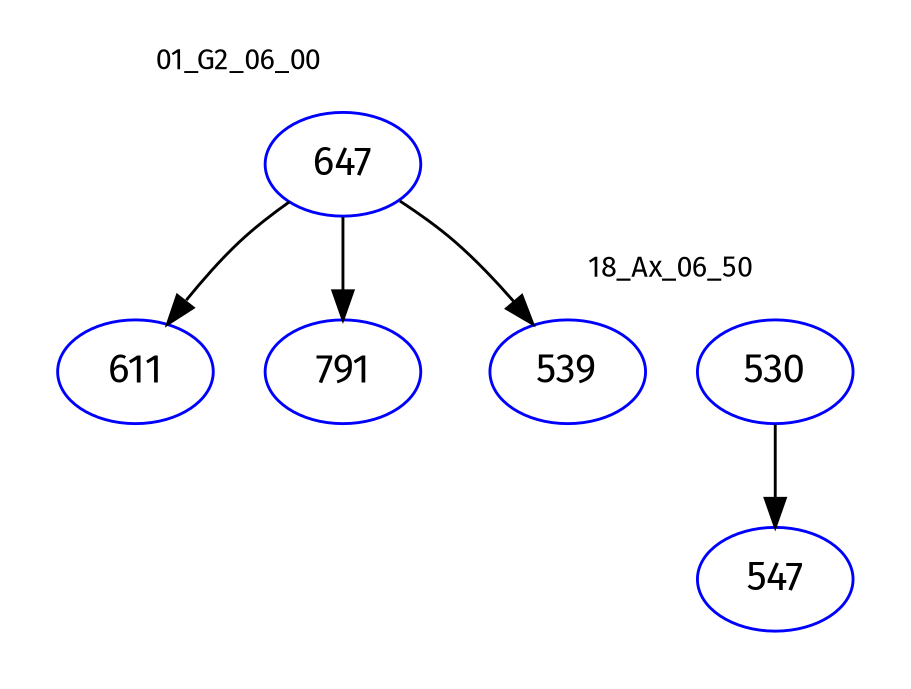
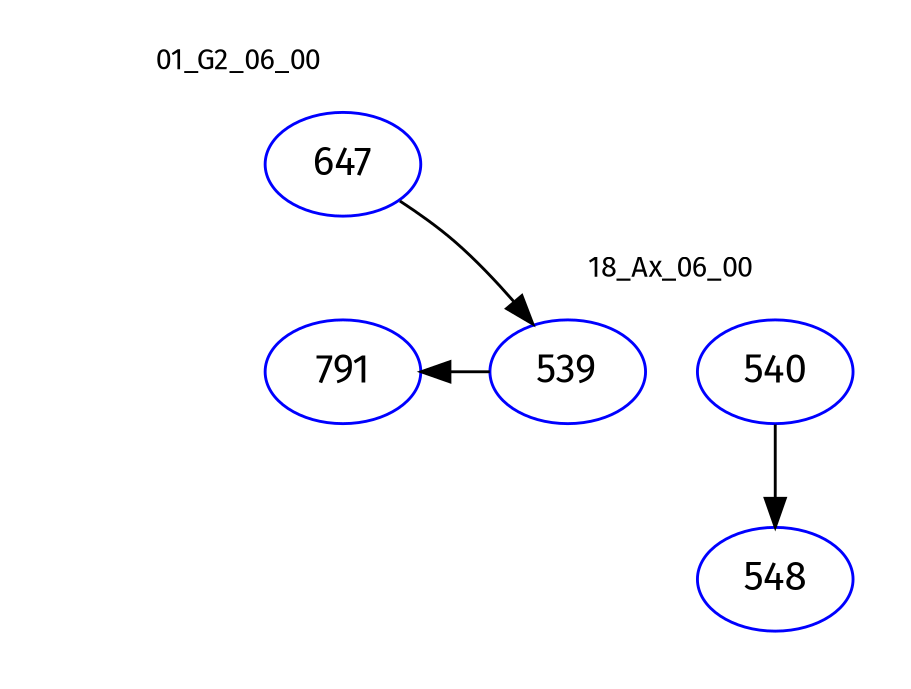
edge "647" -> "791": now "539" -> "791"
cluster "18_Ax_06_50": label "18_Ax_06_50" -> "18_Ax_06_00"
node "611": removed
node "530": label "530" -> "540"
node "547": label "547" -> "548"
